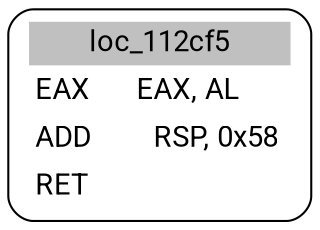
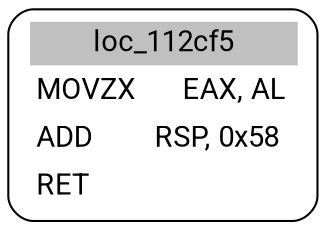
node "loc_112cf5": text "EAX      EAX, AL" -> "MOVZX      EAX, AL"
